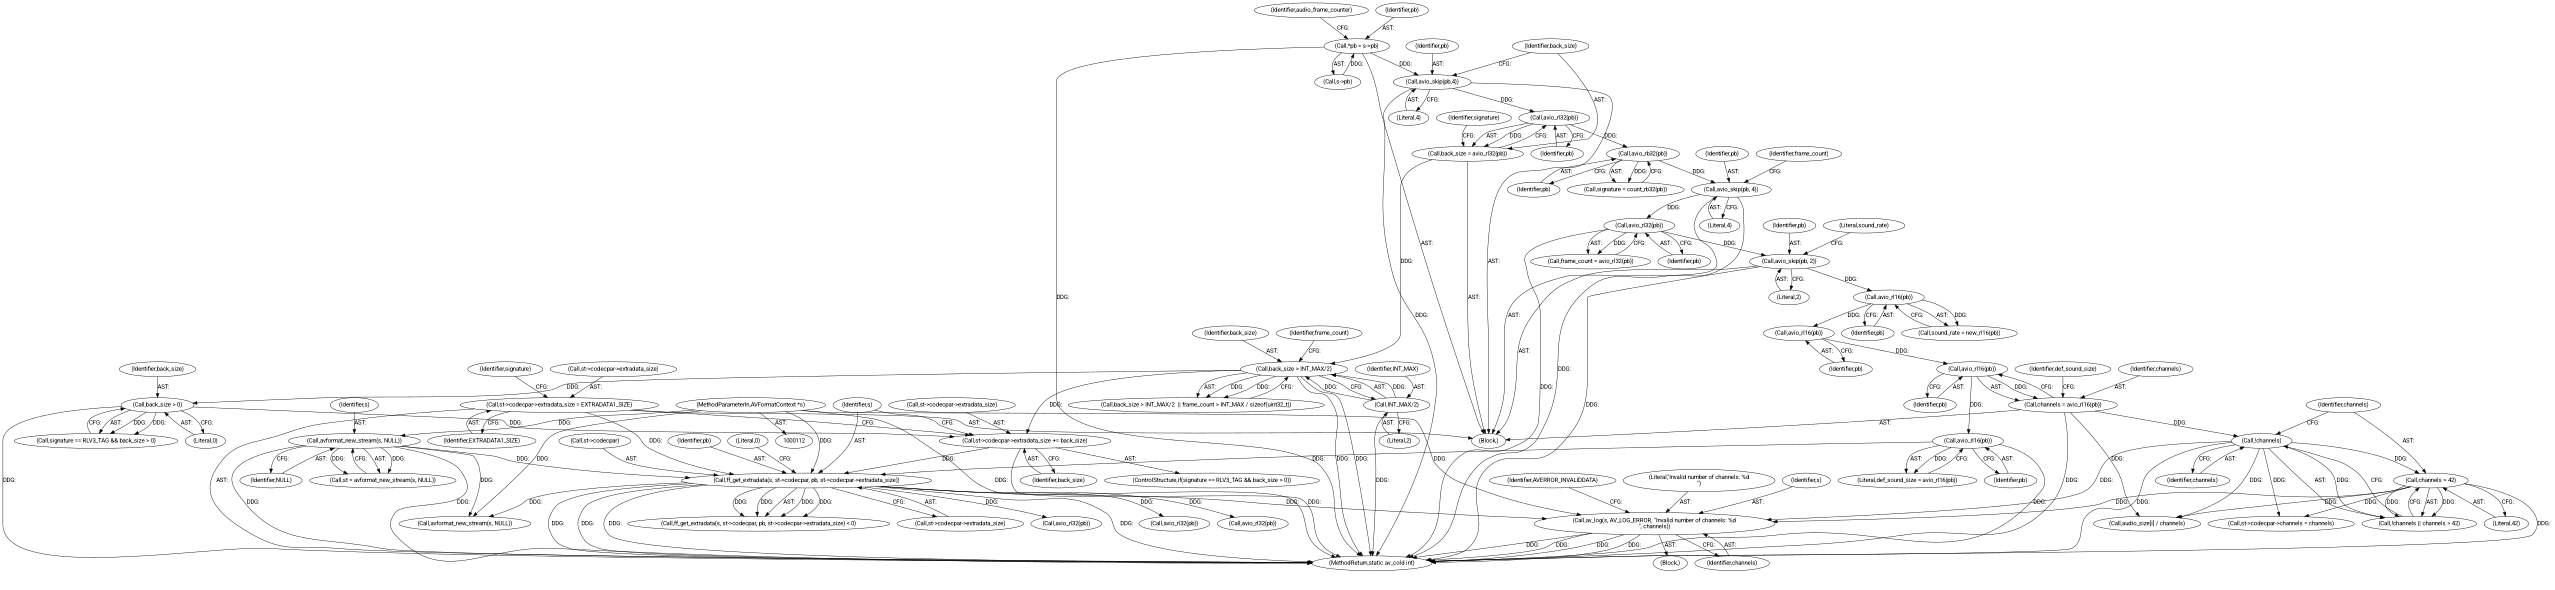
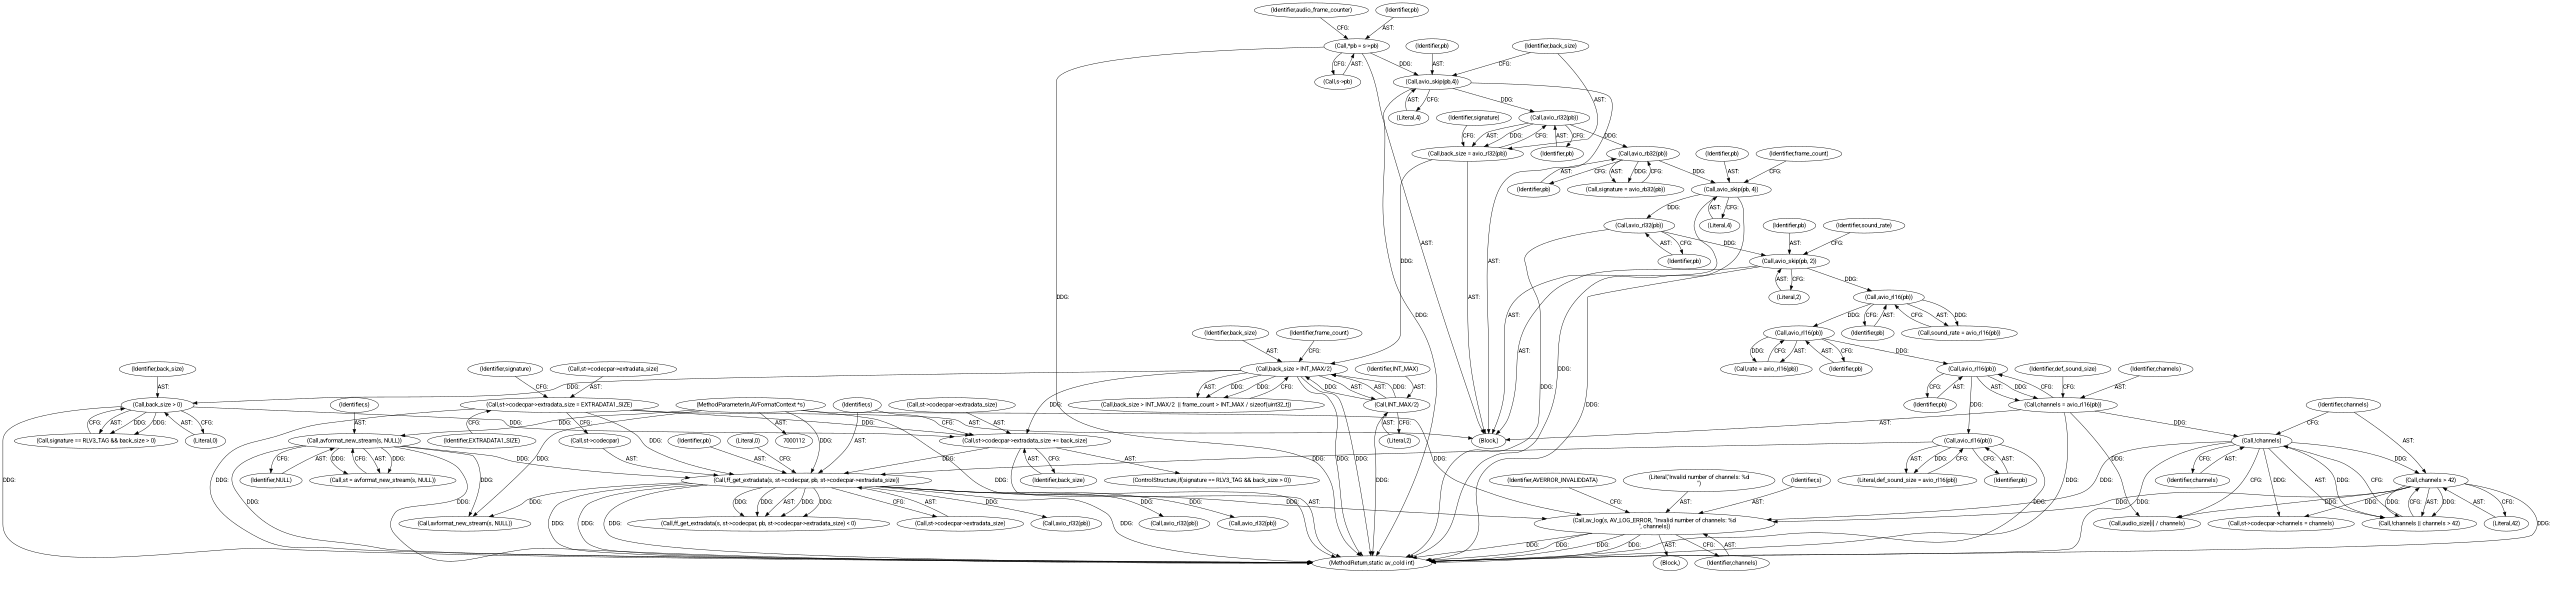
edge "(Call,*pb = s->pb)" -> "(Call,s->pb)": label "AST: " -> "CFG: "
edge "(Call,s->pb)" -> "(Call,*pb = s->pb)": label "DDG: " -> "AST: "
node "(Call,signature = count_rb32(pb))": label "(Call,signature = count_rb32(pb))" -> "(Call,signature = avio_rb32(pb))"
node "(Literal,sound_rate)": label "(Literal,sound_rate)" -> "(Identifier,sound_rate)"
node "(Call,frame_count = avio_rl32(pb))": removed
node "(Call,sound_rate = new_rl16(pb))": label "(Call,sound_rate = new_rl16(pb))" -> "(Call,sound_rate = avio_rl16(pb))"
node "(Call,rate = avio_rl16(pb))": added
edge "(Call,back_size > INT_MAX/2)" -> "(Call,INT_MAX/2)": label "CFG: " -> "AST: "
edge "(Call,st->codecpar->extradata_size = EXTRADATA1_SIZE)" -> "(Identifier,EXTRADATA1_SIZE)": now "(Call,st->codecpar->extradata_size = EXTRADATA1_SIZE)" -> "(Call,st->codecpar)"
edge "(Identifier,EXTRADATA1_SIZE)" -> "(Call,st->codecpar->extradata_size = EXTRADATA1_SIZE)": label "AST: " -> "CFG: "
edge "(Call,st->codecpar->extradata_size = EXTRADATA1_SIZE)" -> "(Call,st->codecpar->extradata_size += back_size)": label "CFG: " -> "DDG: "
node "1000112": label "1000112" -> "7000112"
edge "(Call,st->codecpar->extradata_size = EXTRADATA1_SIZE)" -> "(MethodReturn,static av_cold int)": label "AST: " -> "DDG: "
edge "(Call,!channels)" -> "(Call,audio_size[i] / channels)": label "DDG: " -> "CFG: "
edge "(Call,st->codecpar->extradata_size += back_size)" -> "(MethodReturn,static av_cold int)": label "DDG: " -> "AST: "
